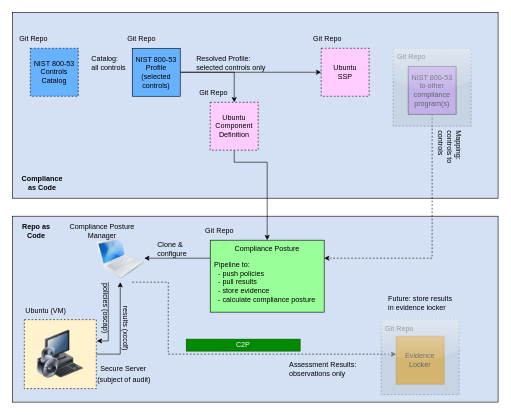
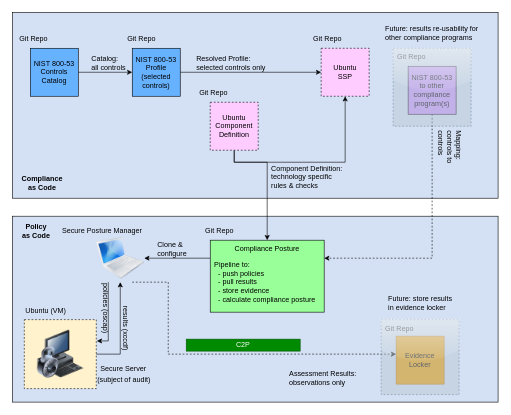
node "Future: results re-usability for other compliance programs": added
node "NIST 800-53 Controls Catalog": style dashed -> solid
edge "NIST 800-53 Controls Catalog" -> "NIST 800-53 Profile (selected controls)": added
edge "NIST 800-53 Profile (selected controls)" -> "Ubuntu Component Definition": removed
edge "Ubuntu Component Definition" -> "Ubuntu SSP": added
node "Component Definition: technology specific rules & checks": added
node "Repo as Code": label "Repo as Code" -> "Policy as Code"
node "Compliance Posture Manager": label "Compliance Posture Manager" -> "Secure Posture Manager"
node "Assessment Results: observations only": moved (330, 369) -> (330, 378)
